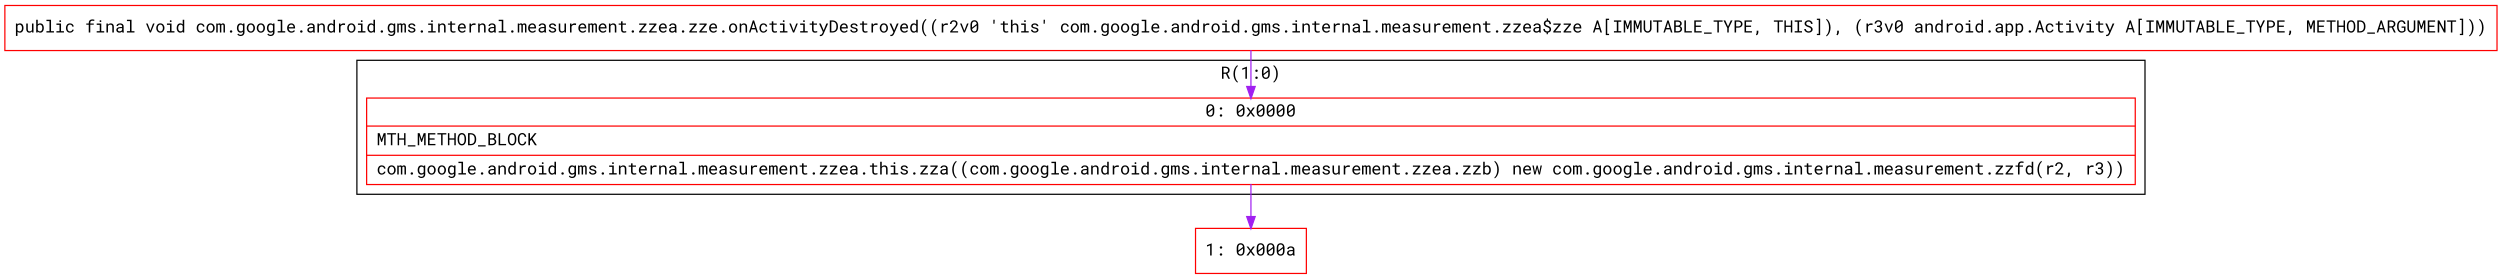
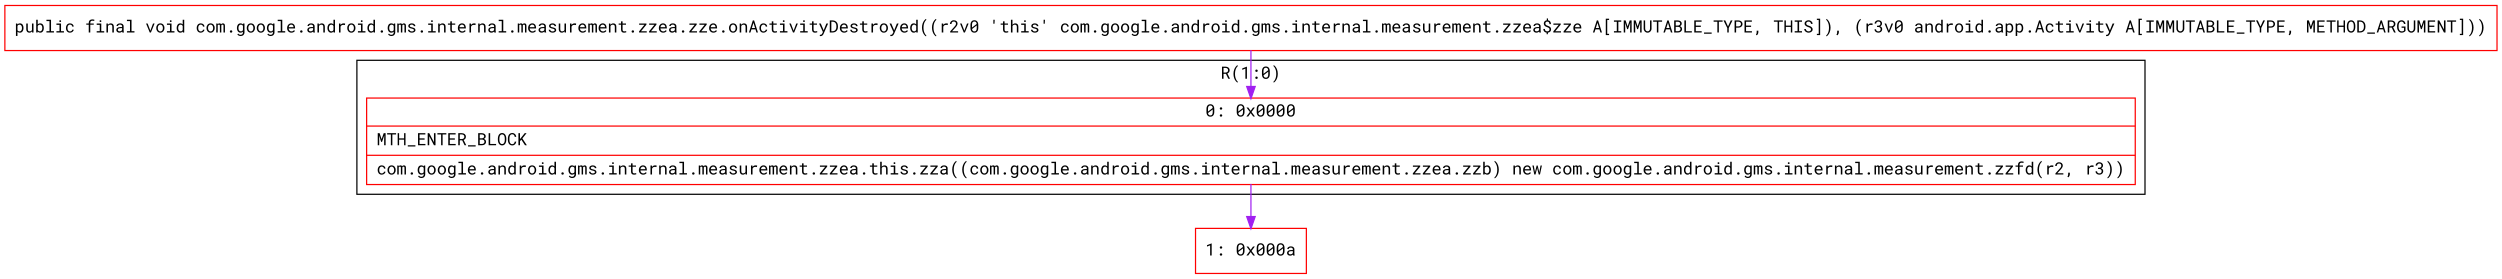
node "0: 0x0000": text "MTH_METHOD_BLOCK" -> "MTH_ENTER_BLOCK"
